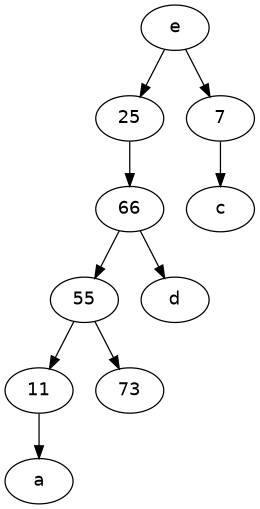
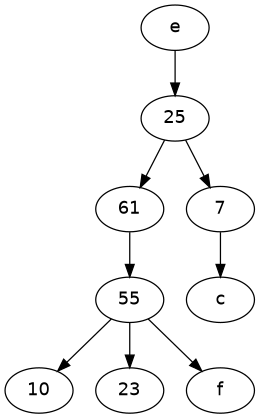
edge "e" -> "7": now "25" -> "7"
node "66": label "66" -> "61"
node "d": removed
node "11": label "11" -> "10"
node "73": label "73" -> "23"
node "f": added
node "a": removed
